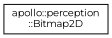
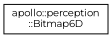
node "apollo::perception ::Bitmap2D": label "apollo::perception ::Bitmap2D" -> "apollo::perception ::Bitmap6D"
